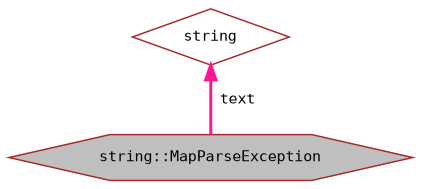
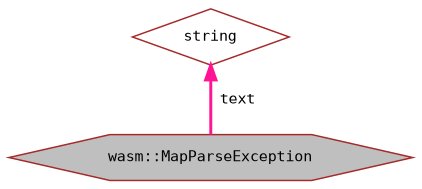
node "string::MapParseException": label "string::MapParseException" -> "wasm::MapParseException"
